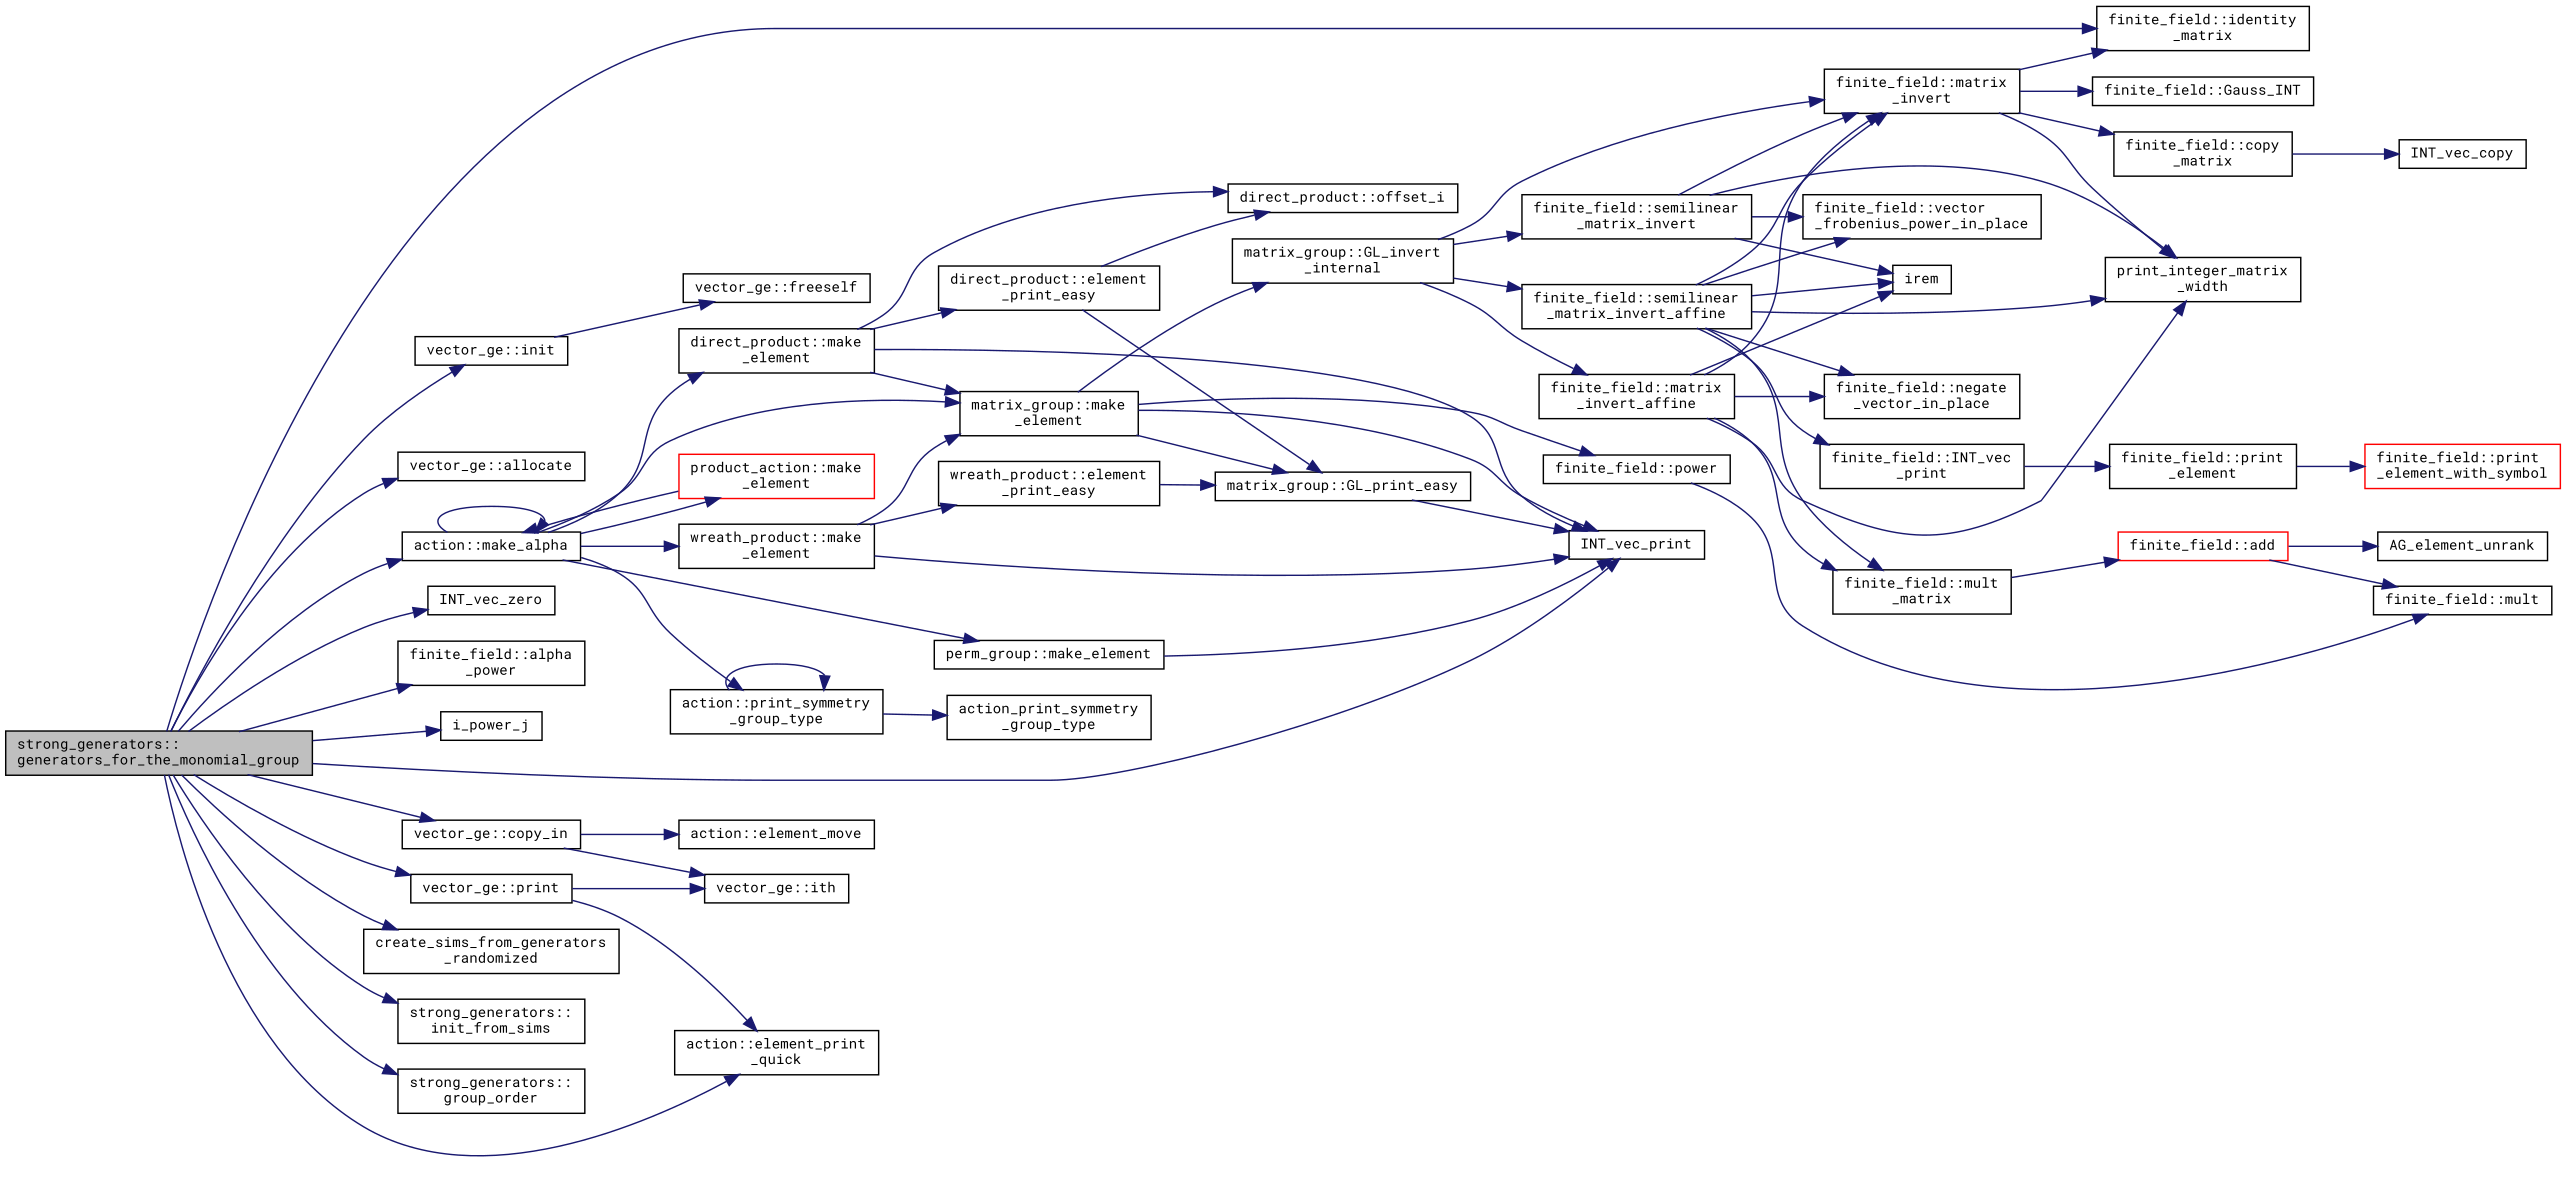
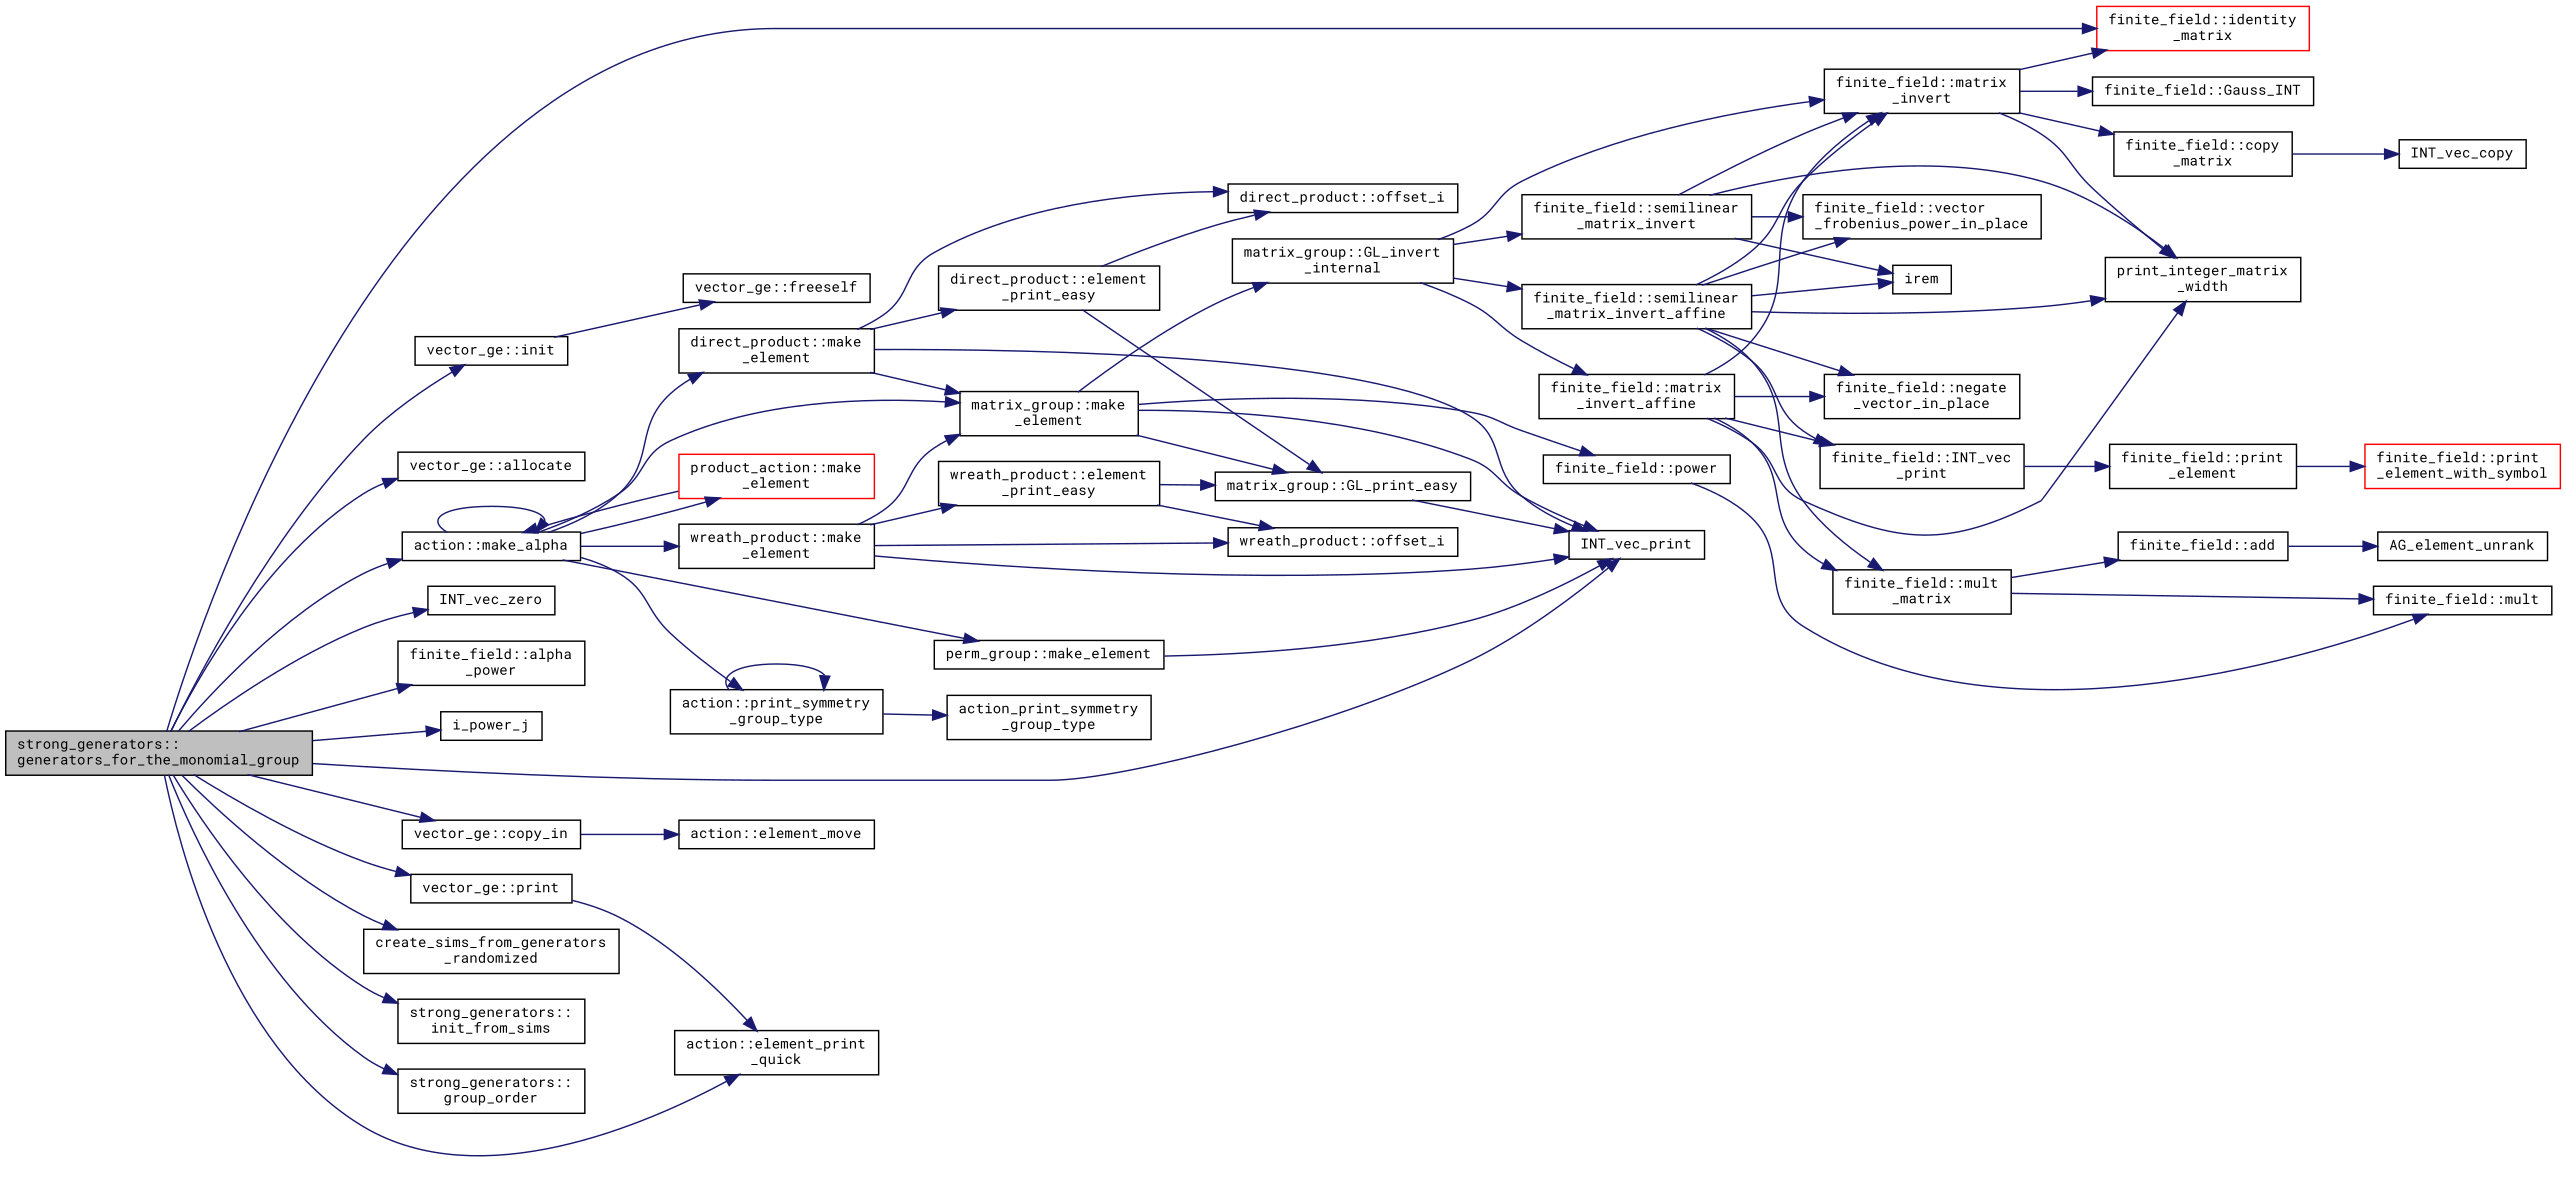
node "finite_field::identity _matrix": color black -> red
edge "finite_field::matrix _invert_affine" -> "irem": now "finite_field::matrix _invert_affine" -> "finite_field::INT_vec _print"
node "wreath_product::offset_i": added
node "finite_field::add": color red -> black
edge "finite_field::add" -> "finite_field::mult": now "finite_field::mult _matrix" -> "finite_field::mult"
node "vector_ge::ith": removed
